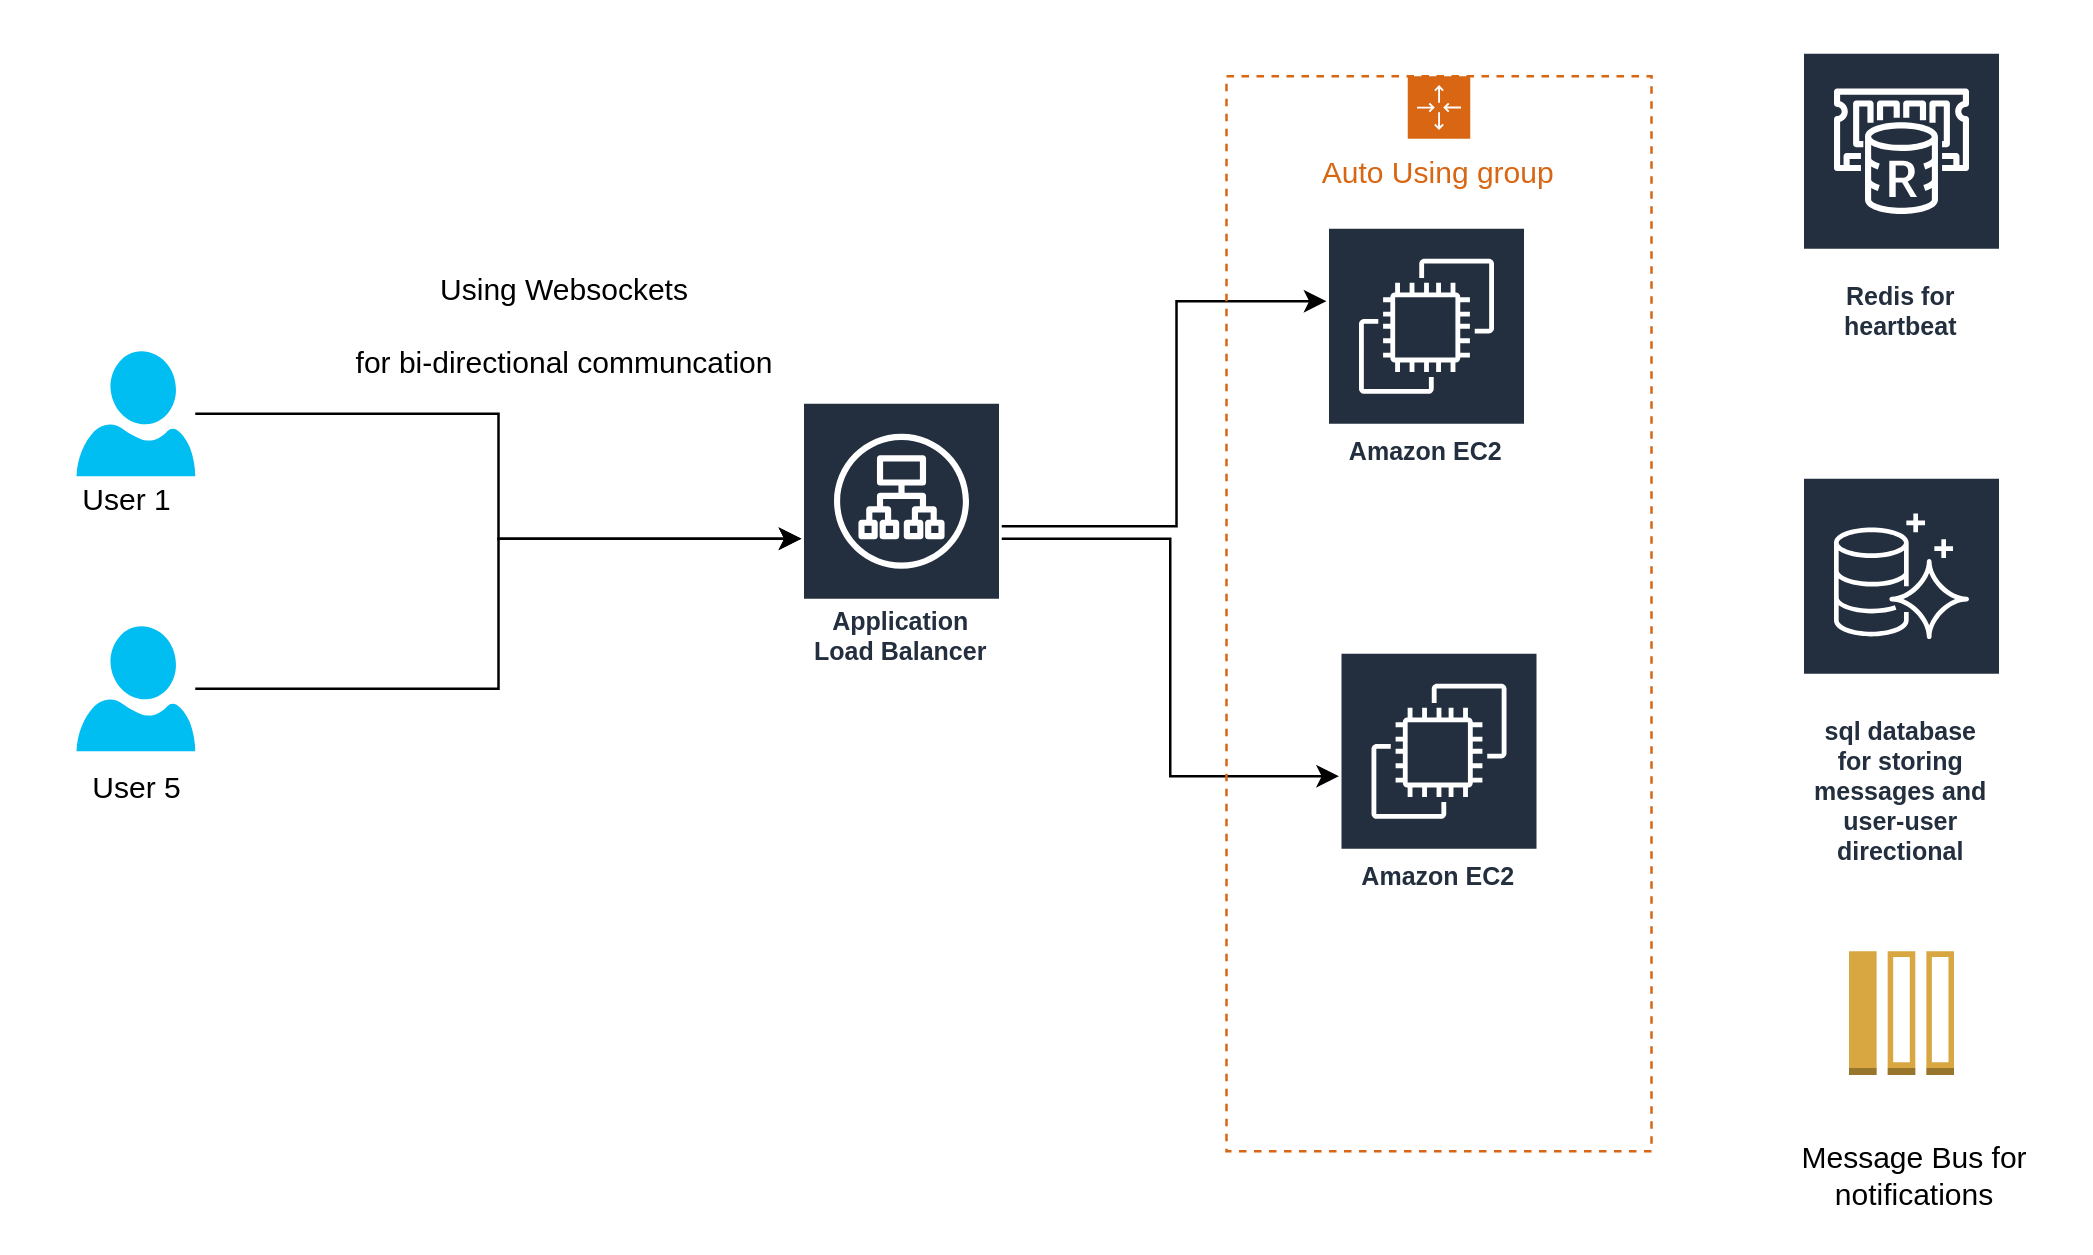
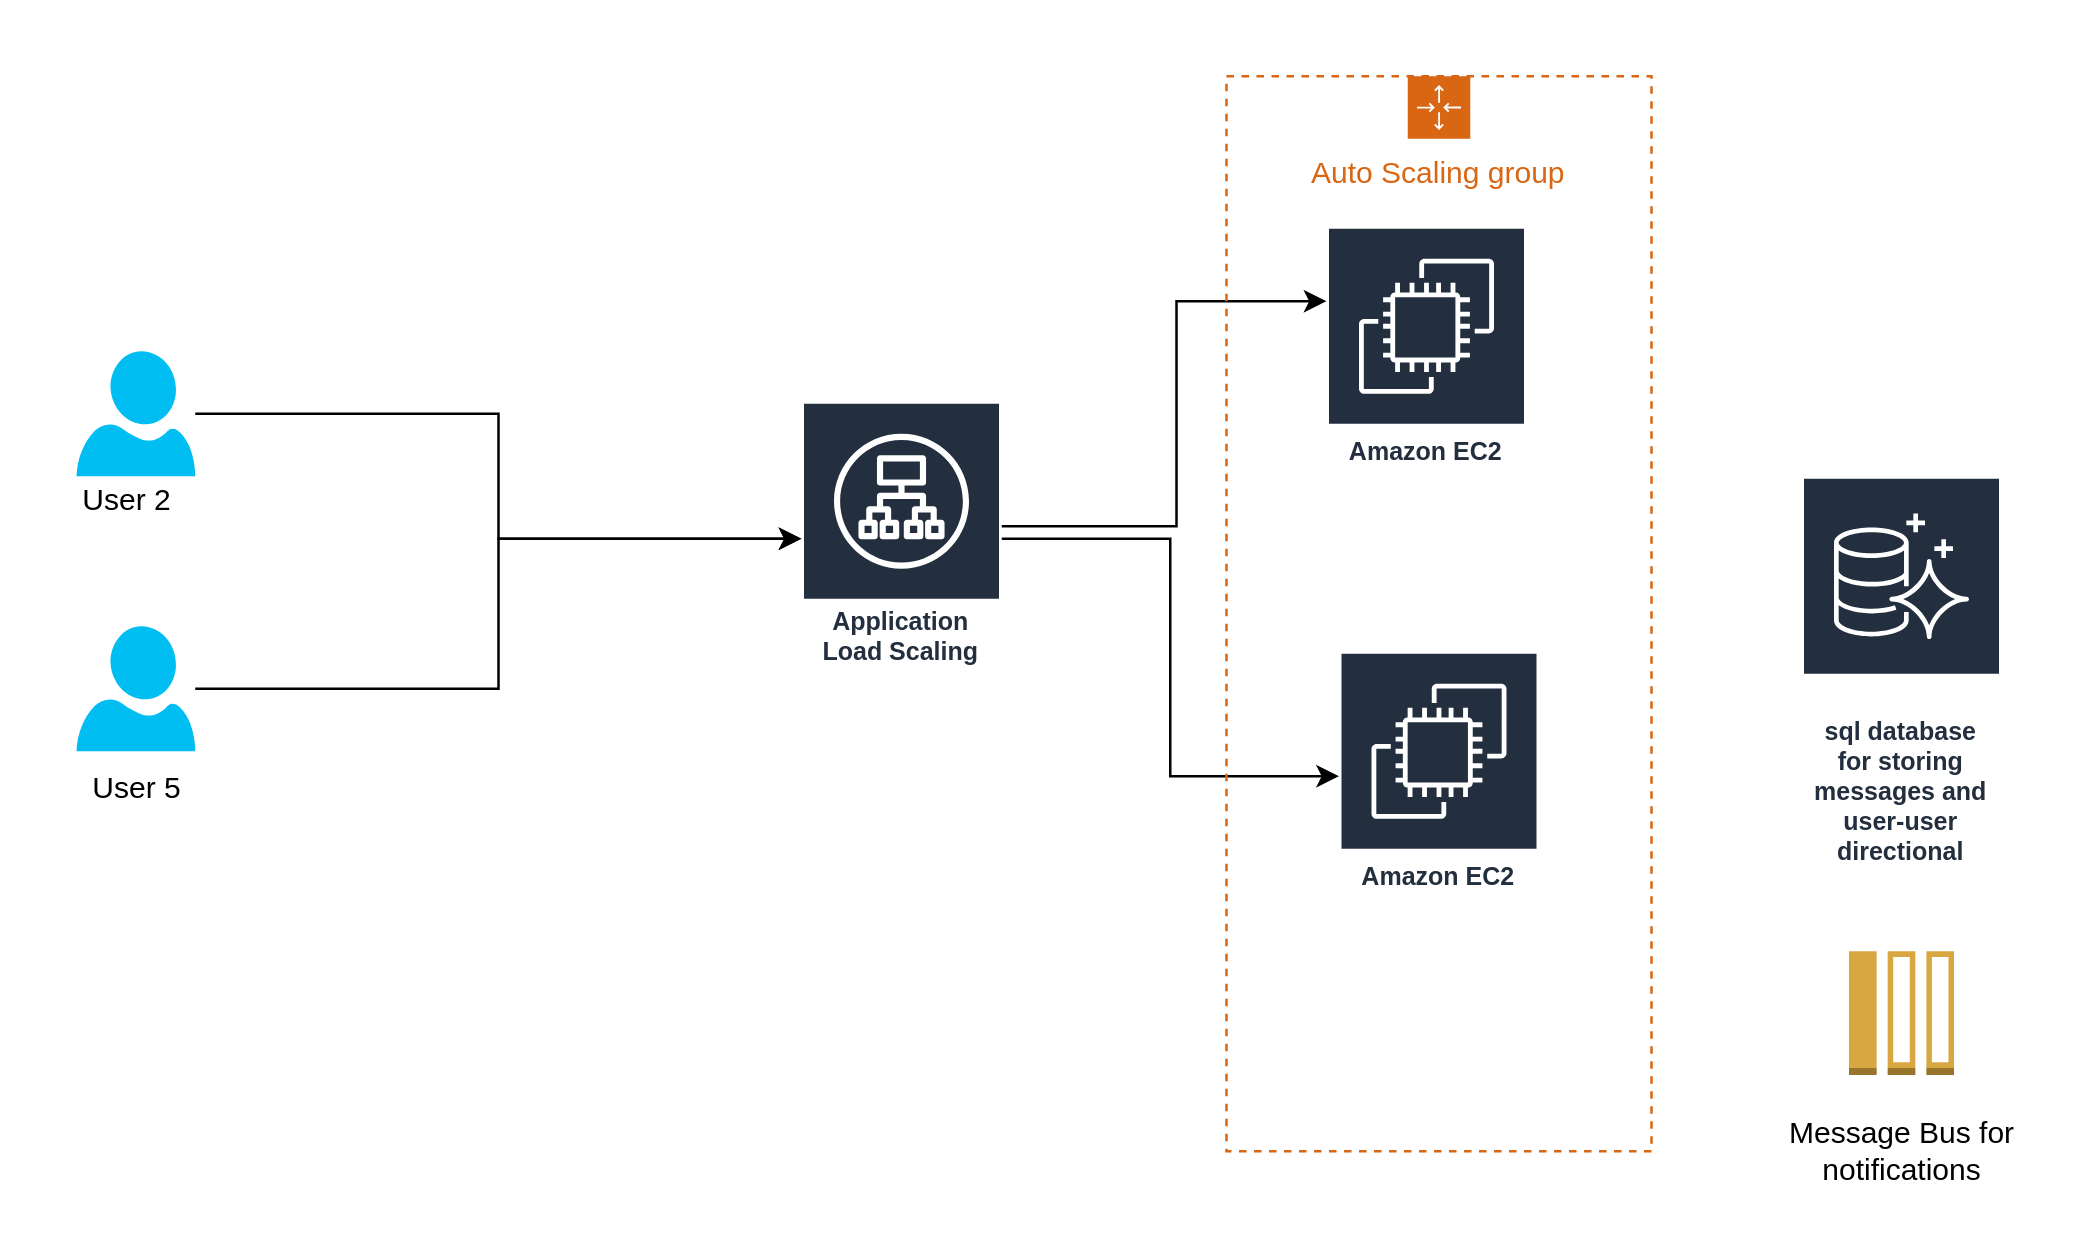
node "Auto Using group": label "Auto Using group" -> "Auto Scaling group"
node "Redis for heartbeat": removed
node "Using Websockets for bi-directional communcation": removed
node "User 1": label "User 1" -> "User 2"
node "Application Load Balancer": label "Application Load Balancer" -> "Application Load Scaling"
node "Message Bus for notifications": moved (1914, 1176) -> (1901, 1151)
